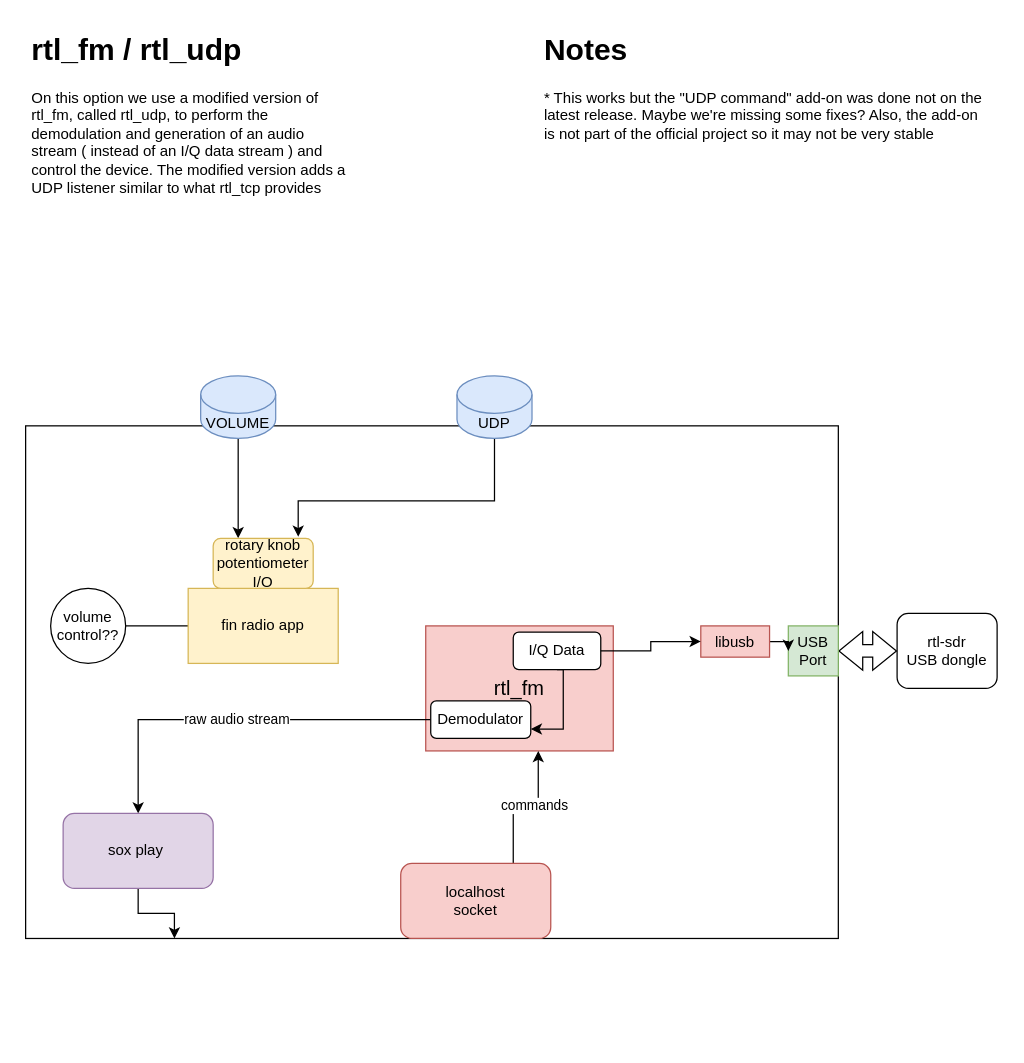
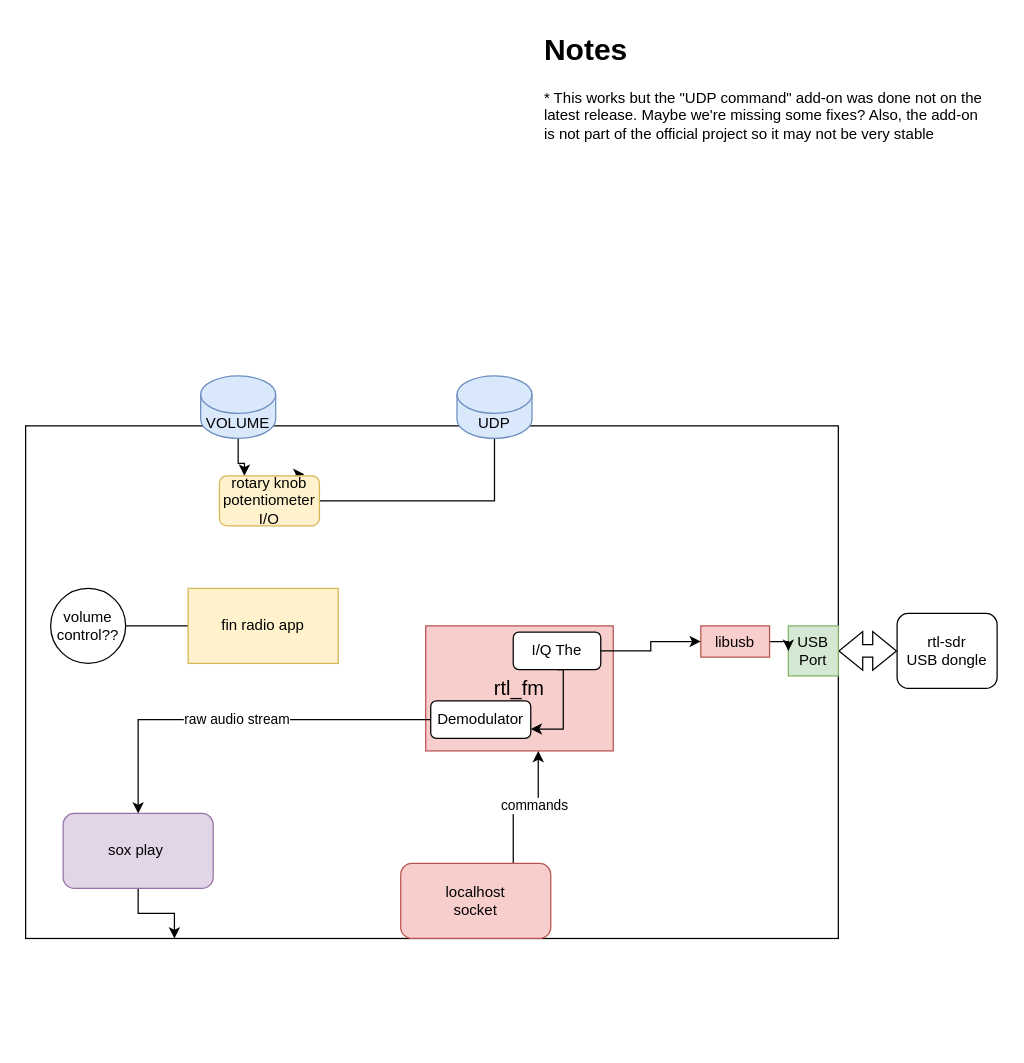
node "rtl_fm / rtl_udpOn this option we use a modified version of rtl_fm, called rtl_udp, to perform the demodulation and generation of an audio stream ( instead of an I/Q data stream ) and control the device. The modified version adds a UDP listener similar to what rtl_tcp provides": removed
node "rotary knob potentiometer I/O": moved (263, 563) -> (269, 501)
node "I/Q Data": label "I/Q Data" -> "I/Q The"
